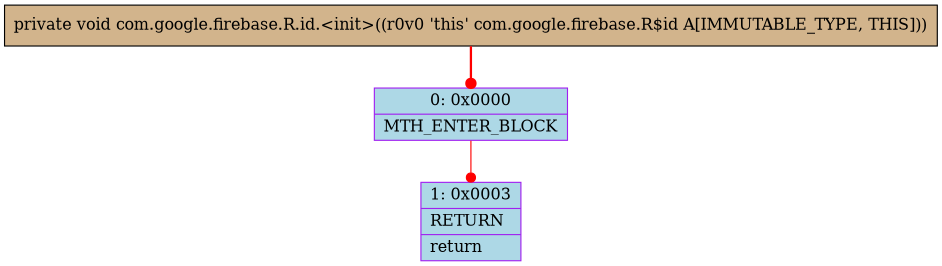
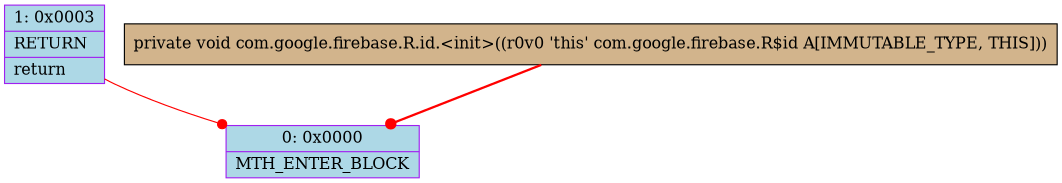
edge "0: 0x0000" -> "1: 0x0003": reversed
